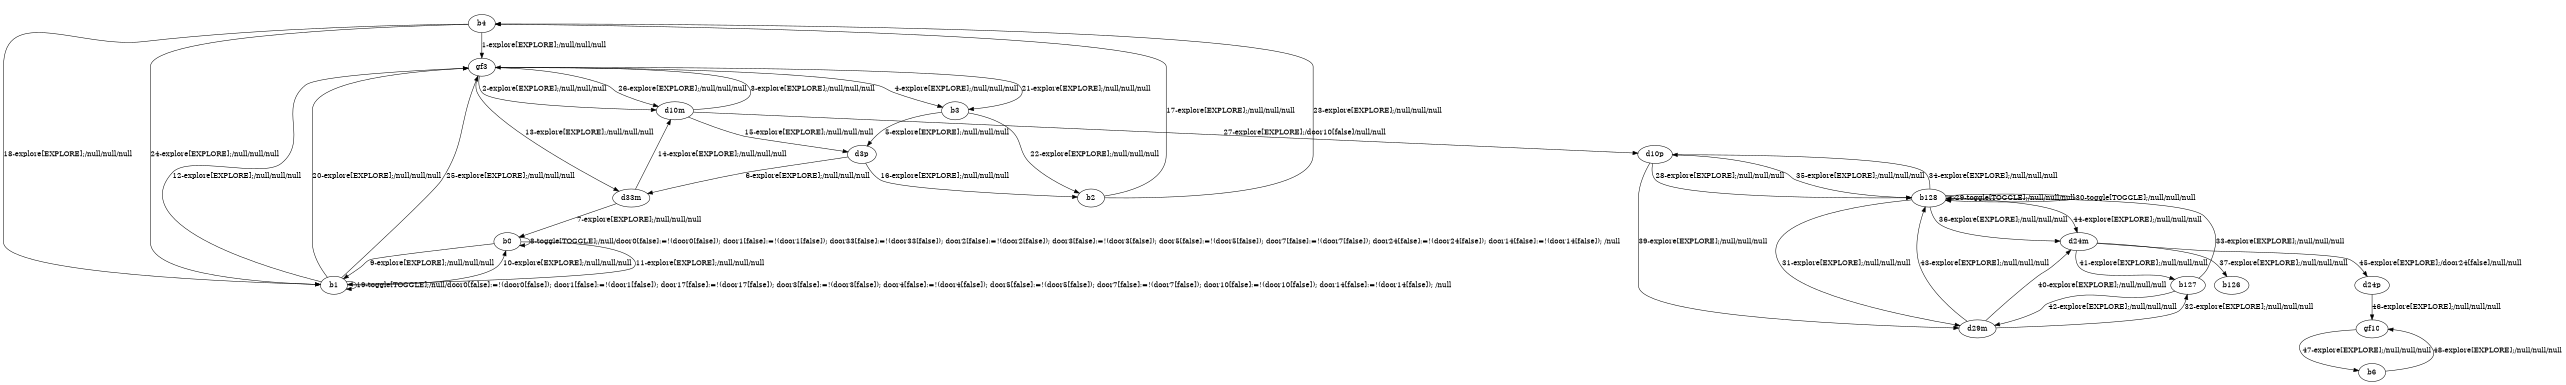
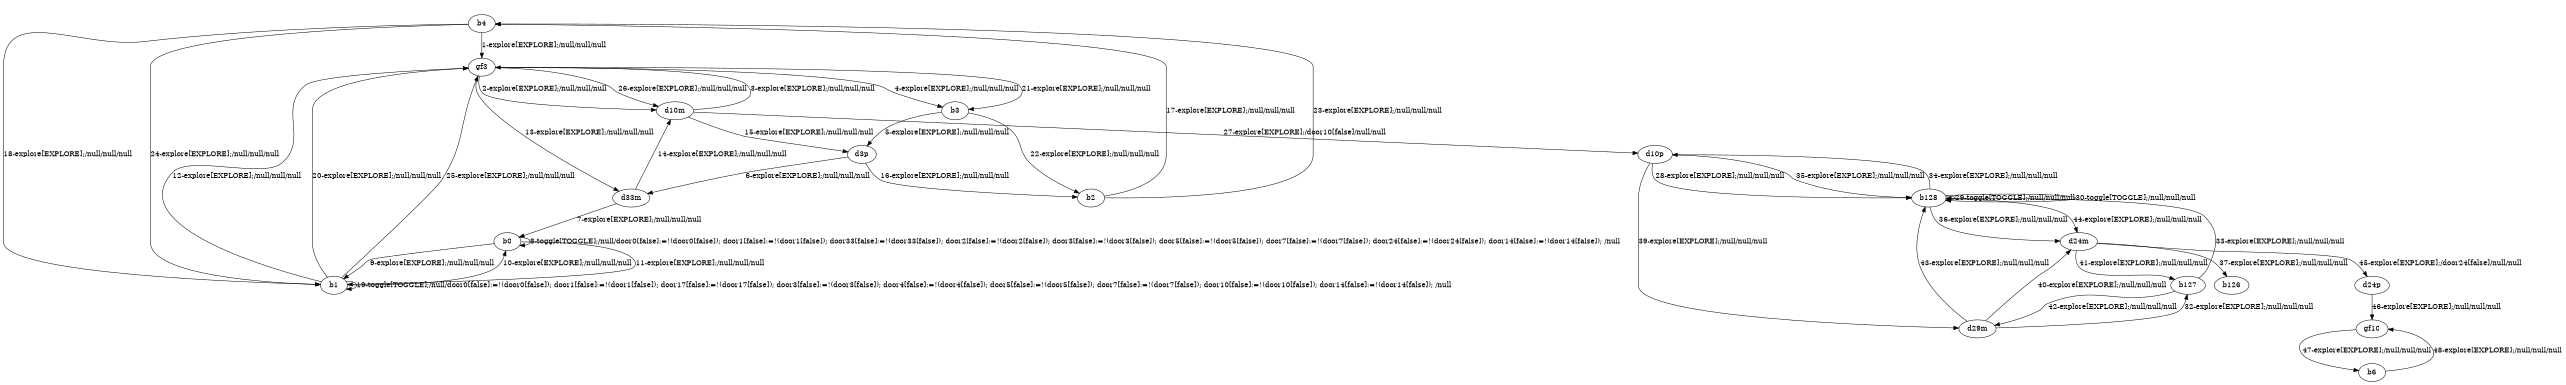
edge "b128" -> "d29m": removed, label "31-explore[EXPLORE];/null/null/null"
